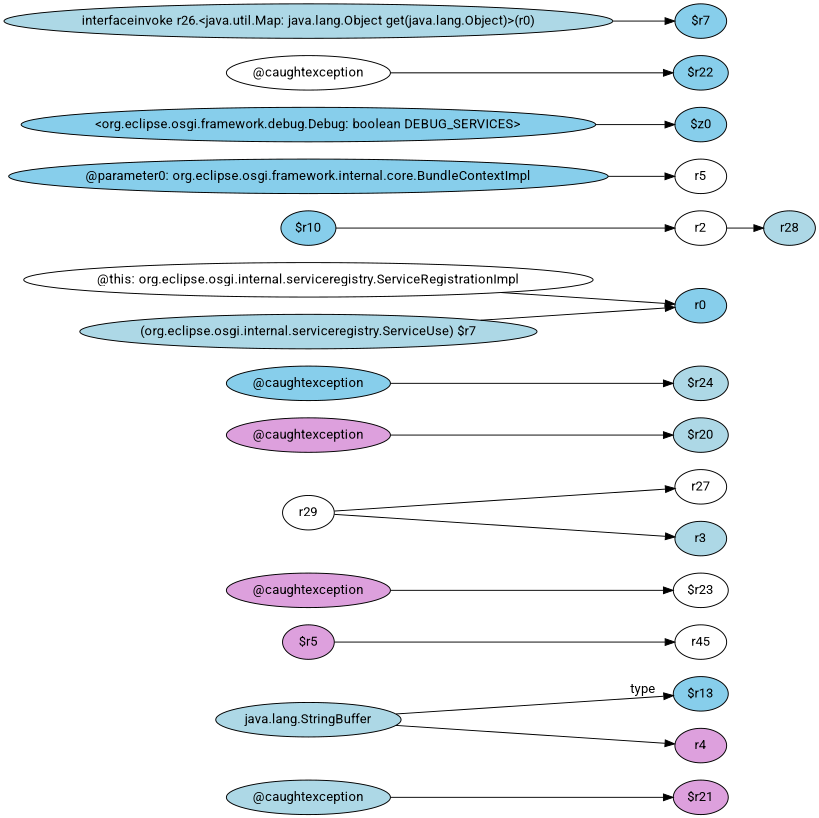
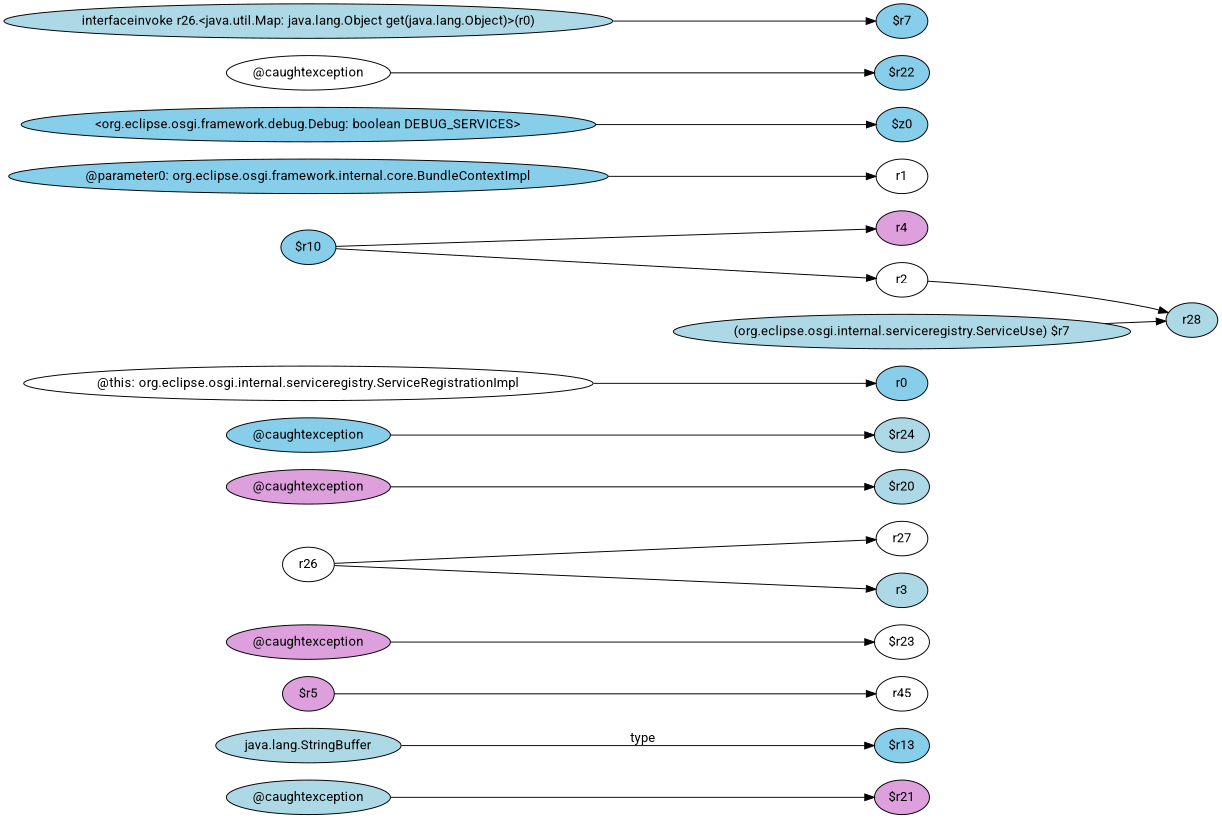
node "r5": label "r5" -> "r1"
edge "(org.eclipse.osgi.internal.serviceregistry.ServiceUse) $r7" -> "r0": now "(org.eclipse.osgi.internal.serviceregistry.ServiceUse) $r7" -> "r28"
node "r29": label "r29" -> "r26"
edge "java.lang.StringBuffer" -> "r4": now "$r10" -> "r4"
